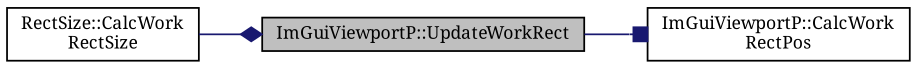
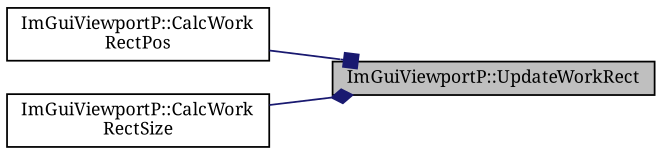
node "RectSize::CalcWork RectSize": label "RectSize::CalcWork RectSize" -> "ImGuiViewportP::CalcWork RectSize"
edge "ImGuiViewportP::UpdateWorkRect" -> "ImGuiViewportP::CalcWork RectPos": reversed
